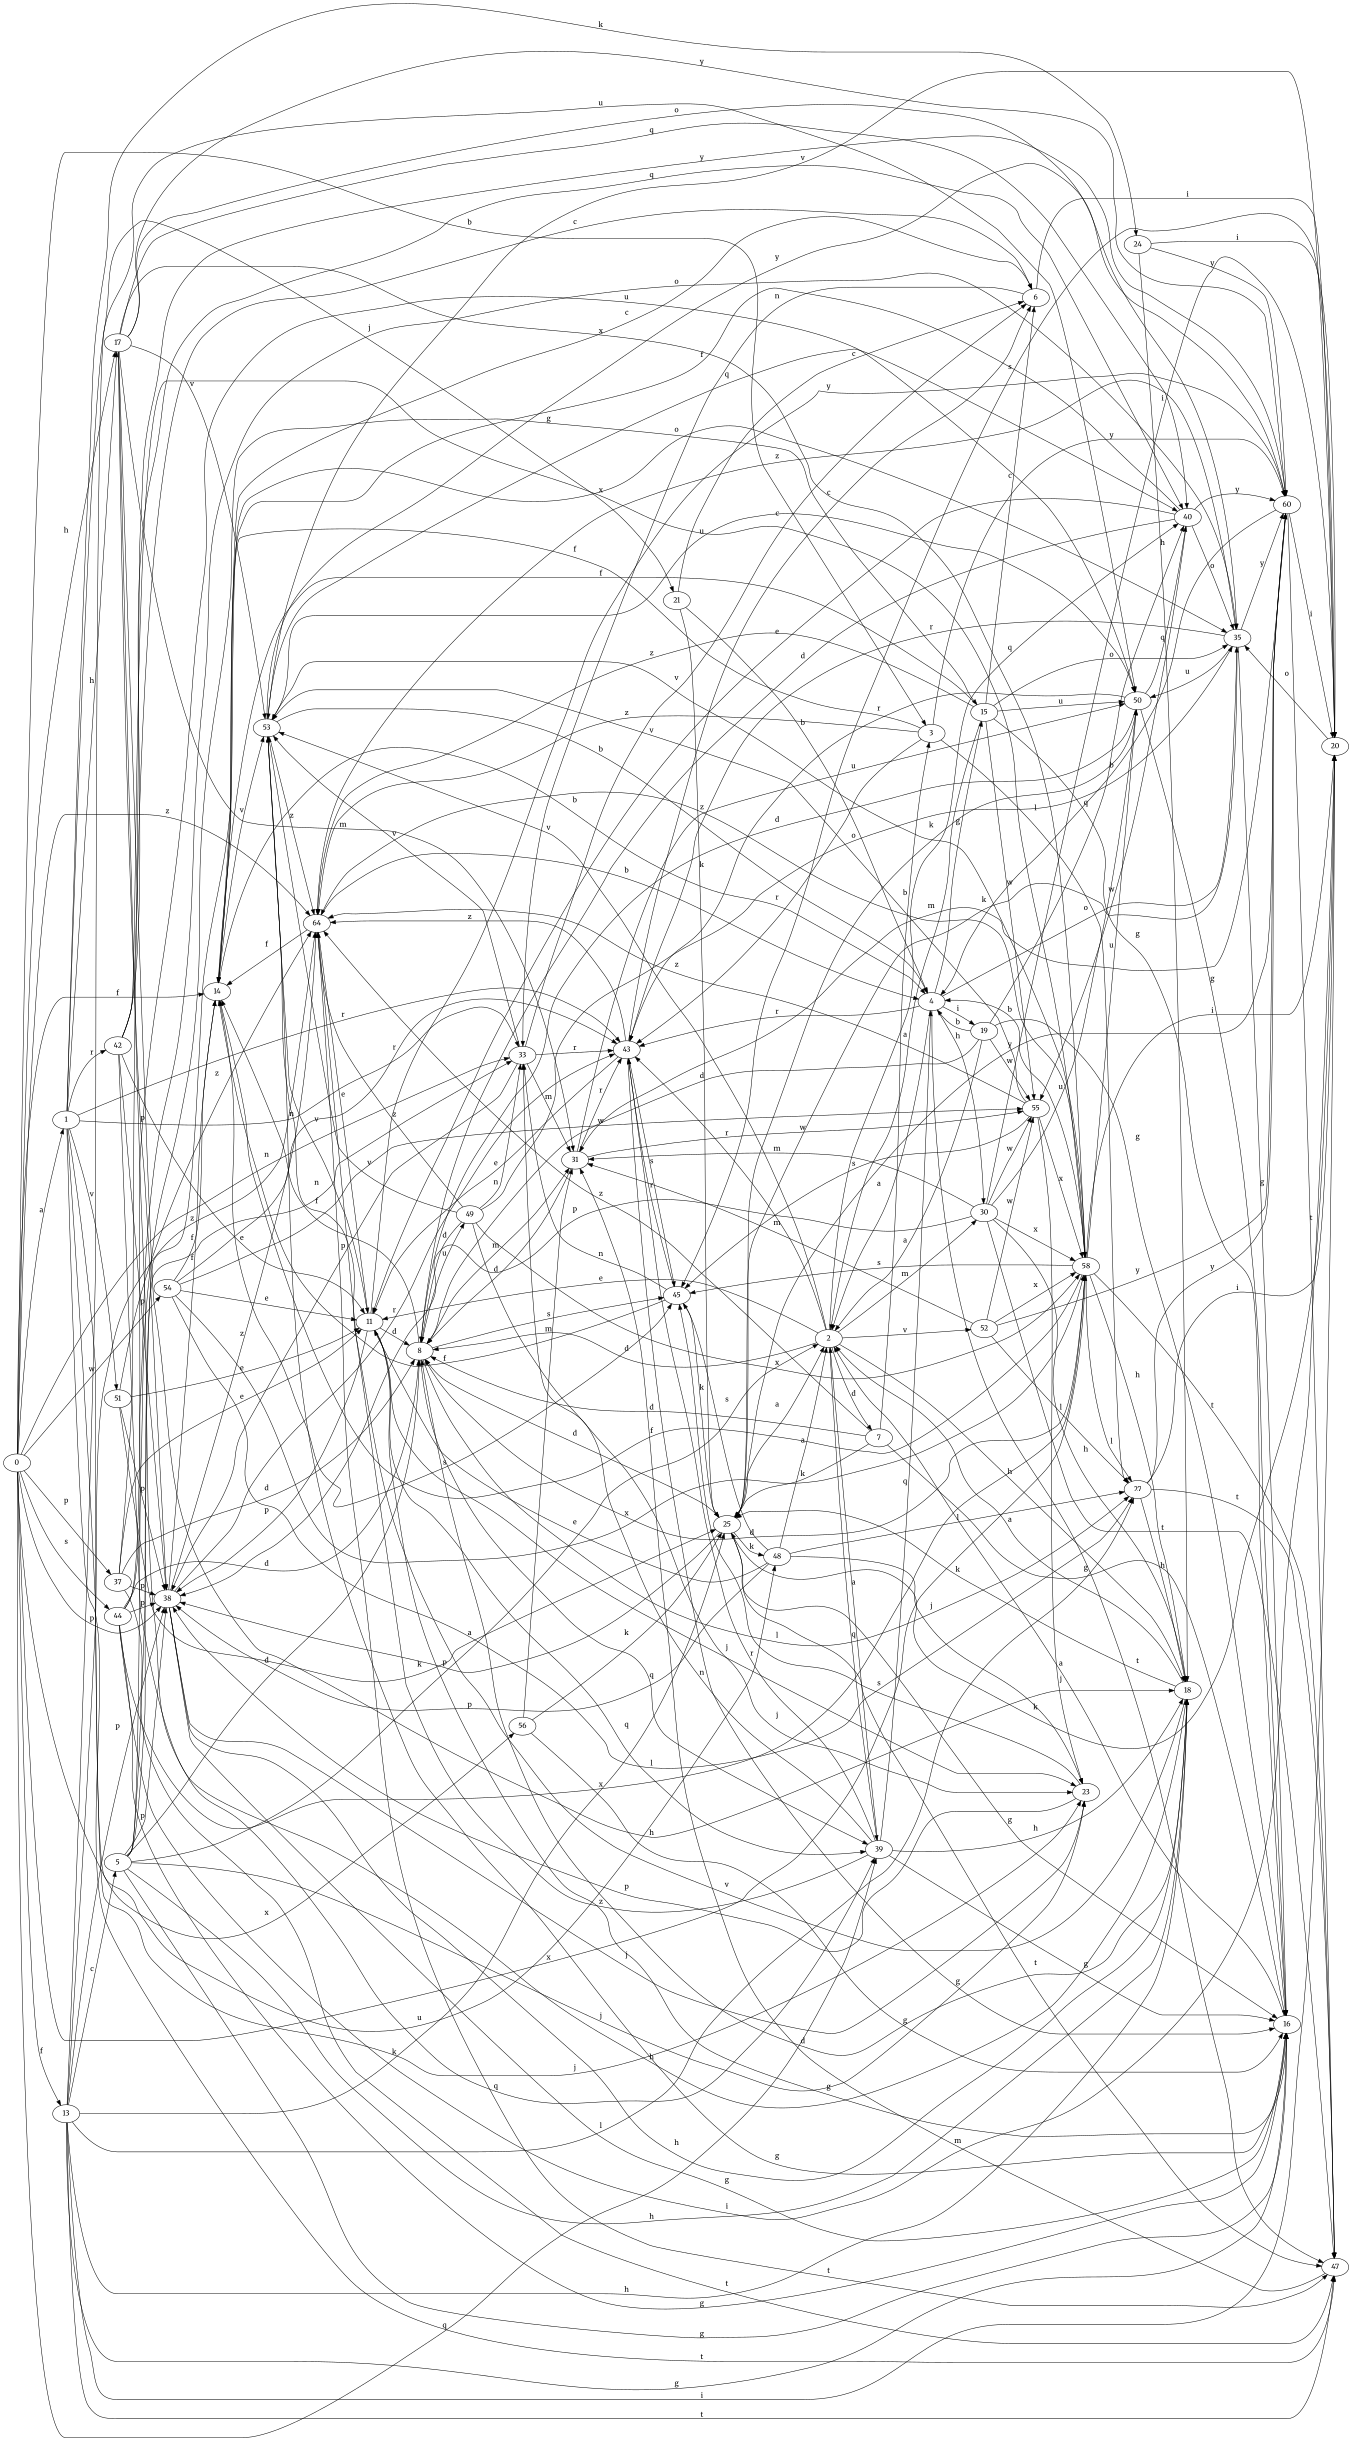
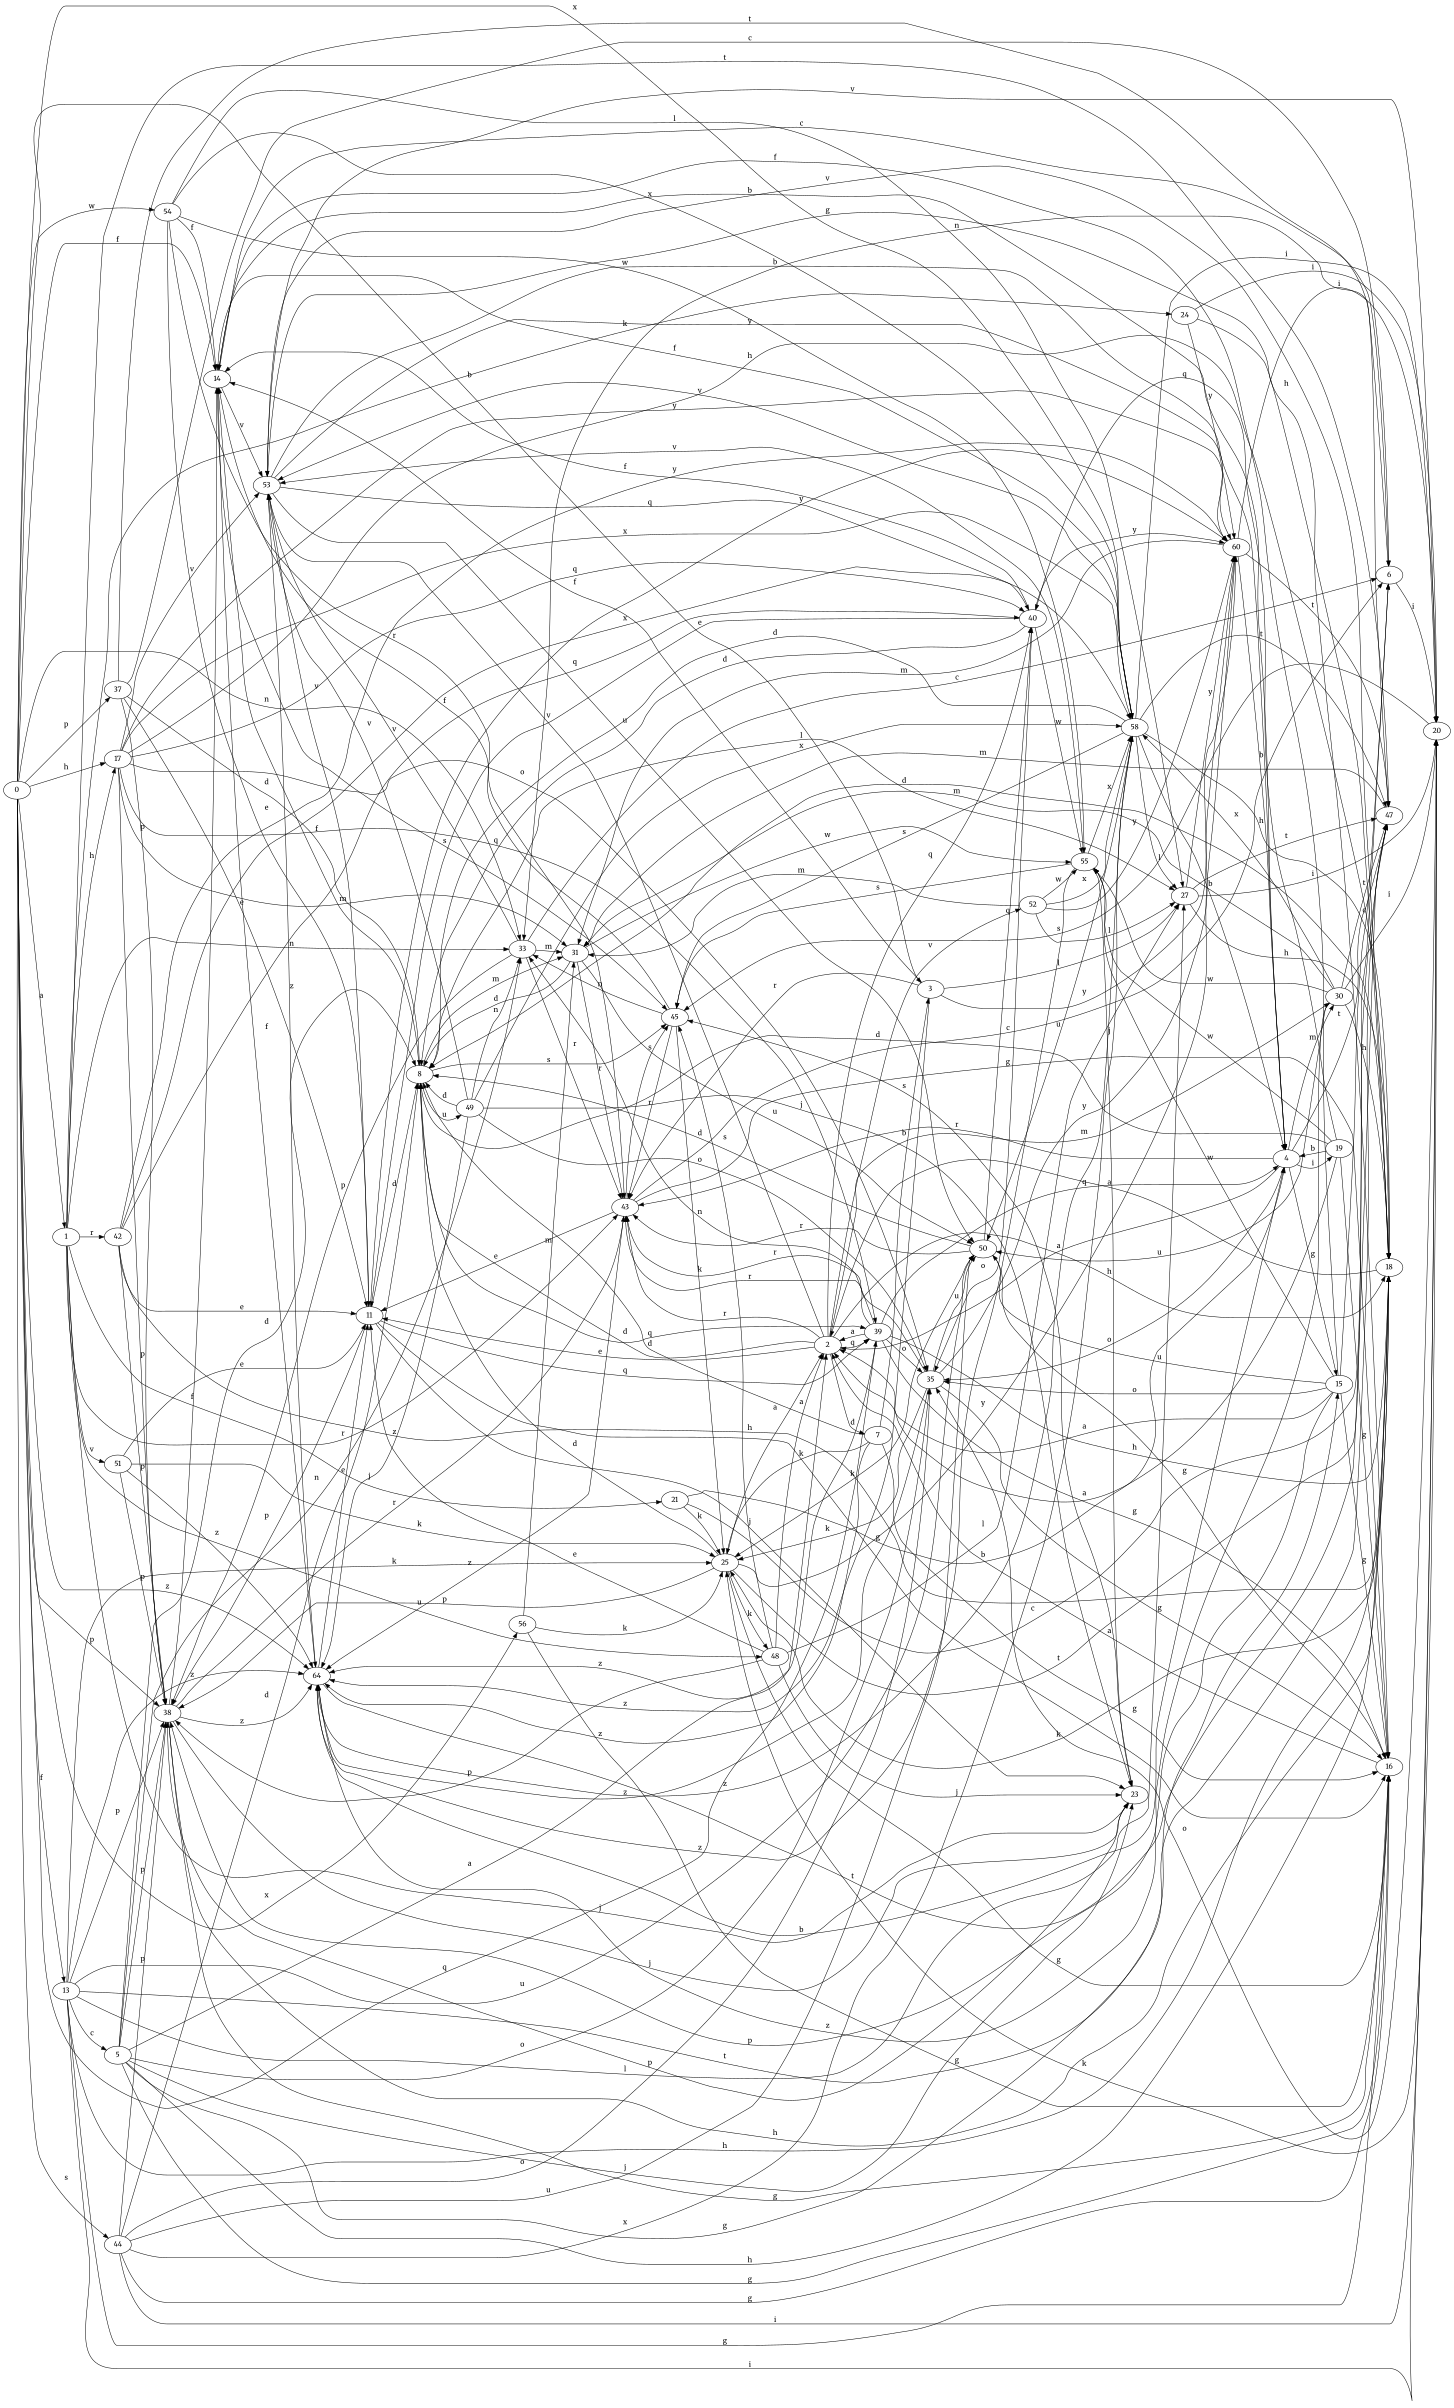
edge "4" -> "30": label "h" -> "m"
edge "39" -> "35": added, label "o"
